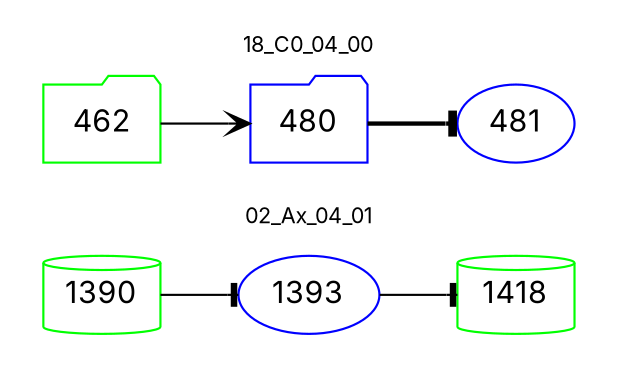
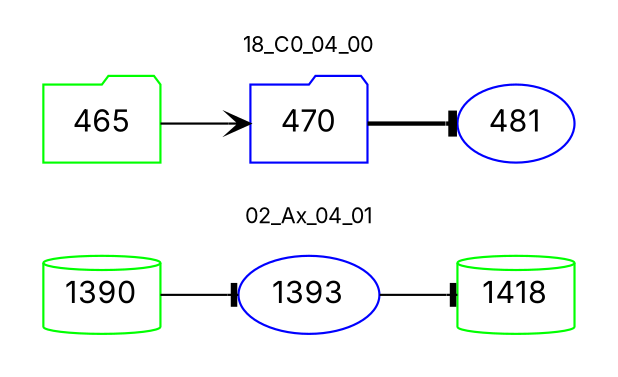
node "462": label "462" -> "465"
node "480": label "480" -> "470"
